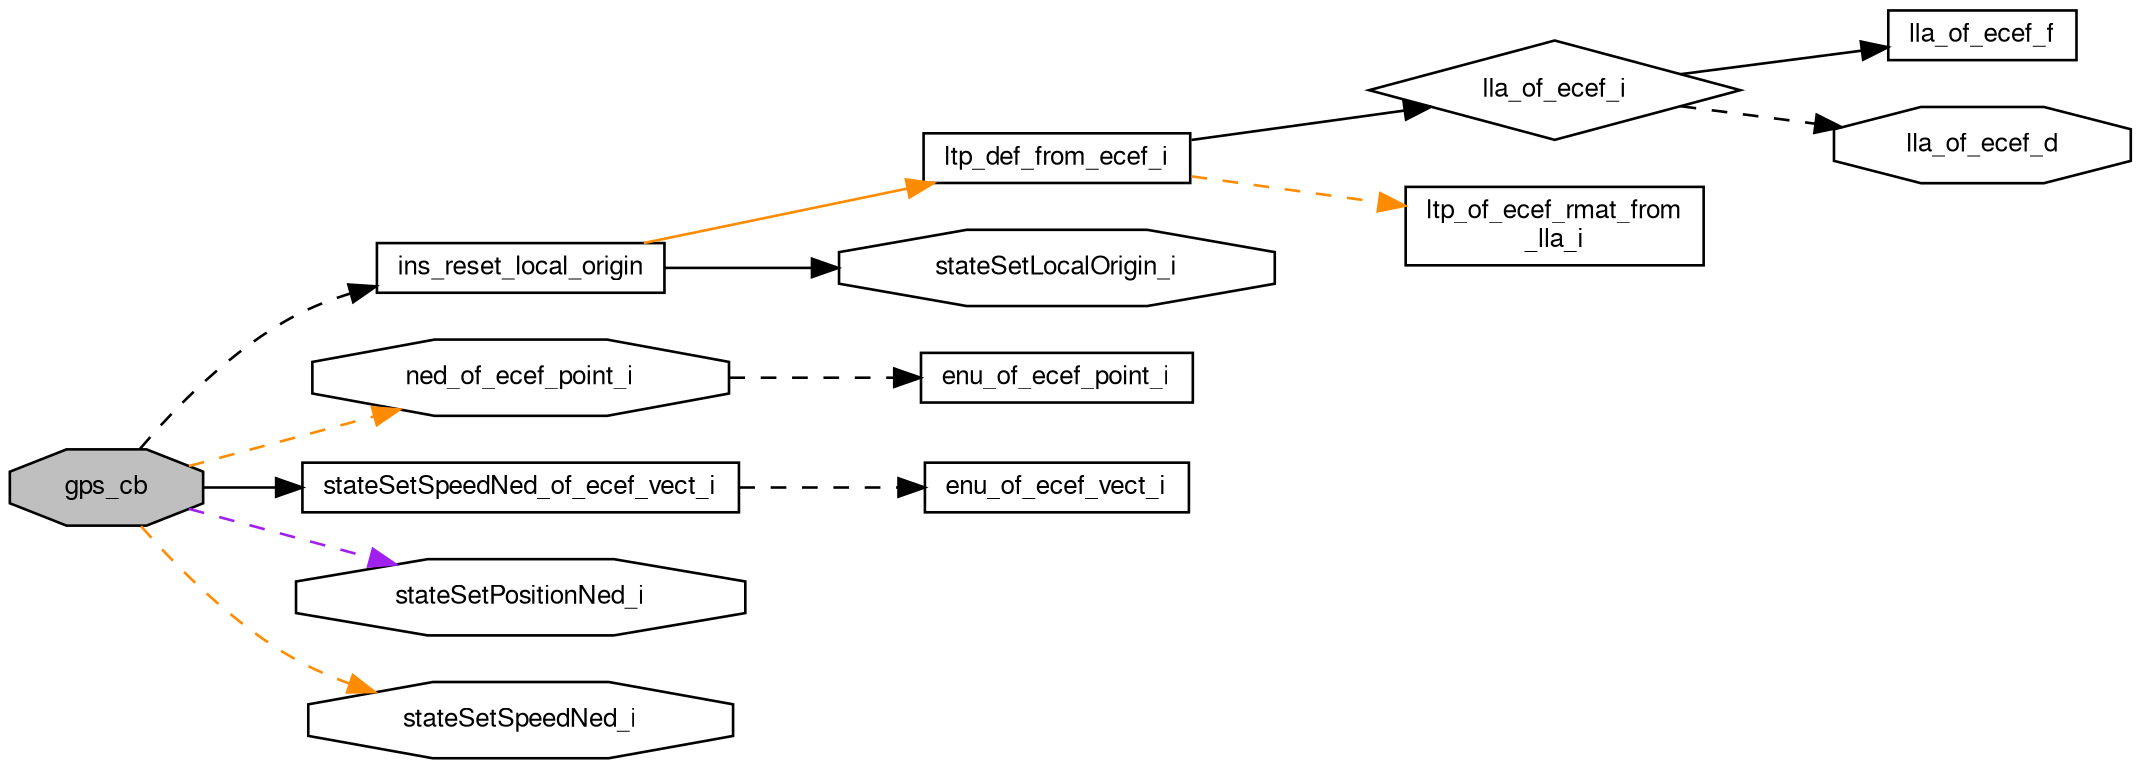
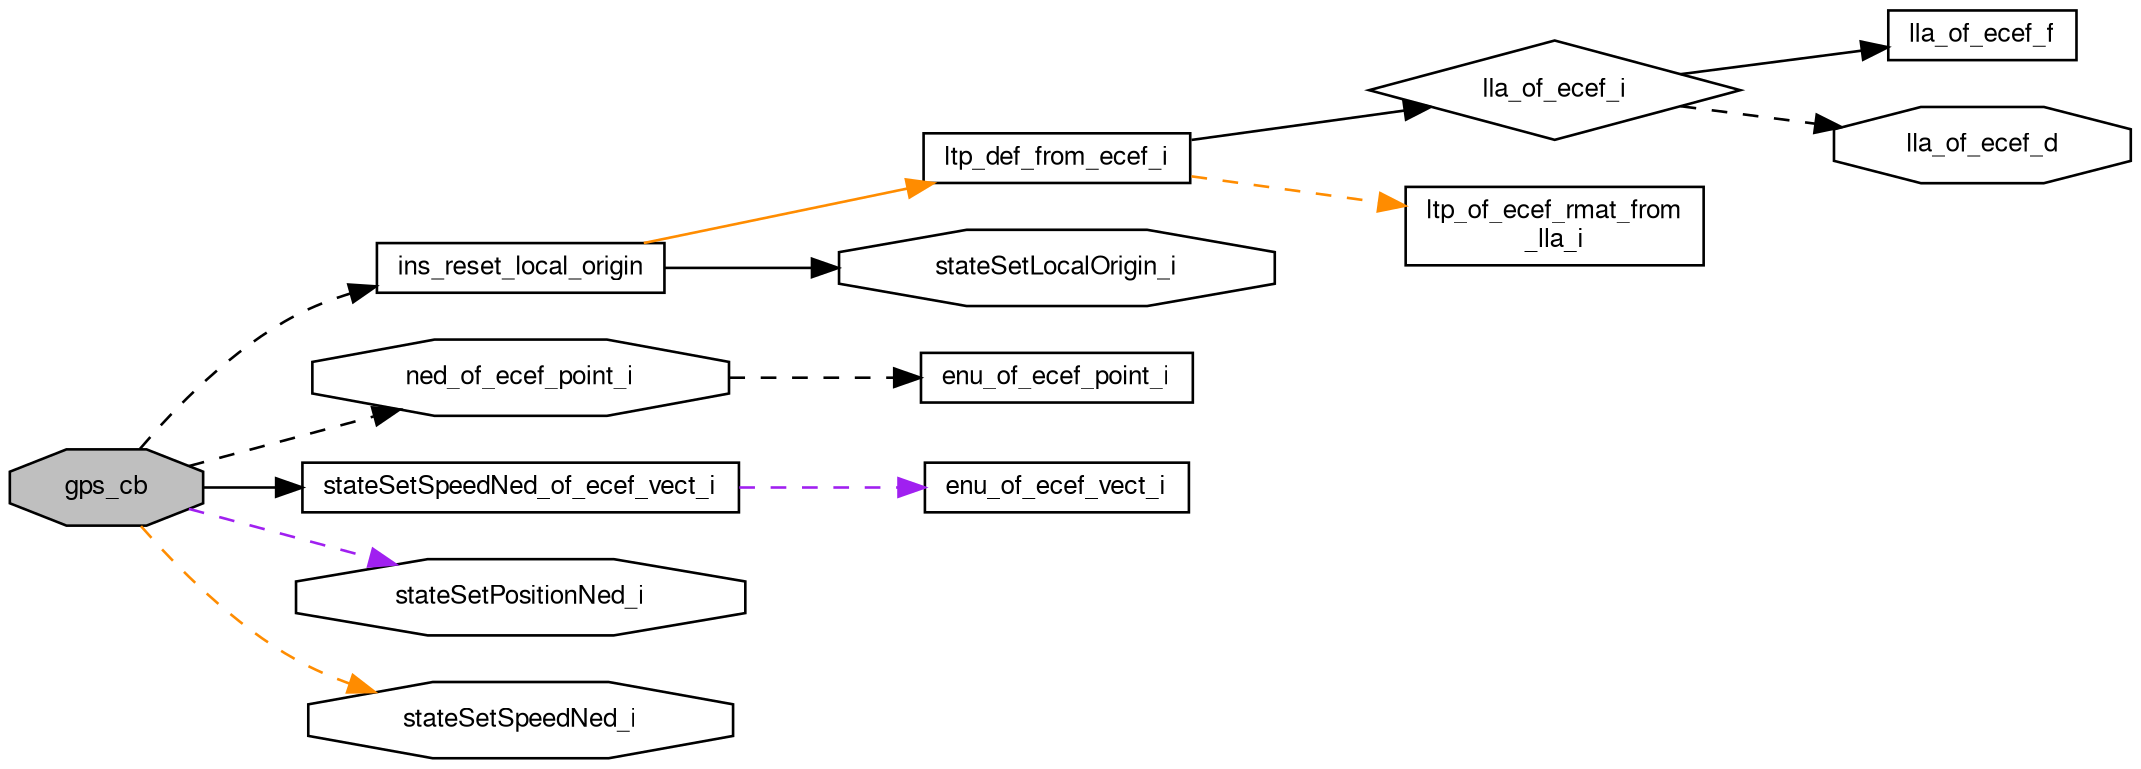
edge "gps_cb" -> "ned_of_ecef_point_i": color darkorange -> black
edge "stateSetSpeedNed_of_ecef_vect_i" -> "enu_of_ecef_vect_i": color black -> purple
